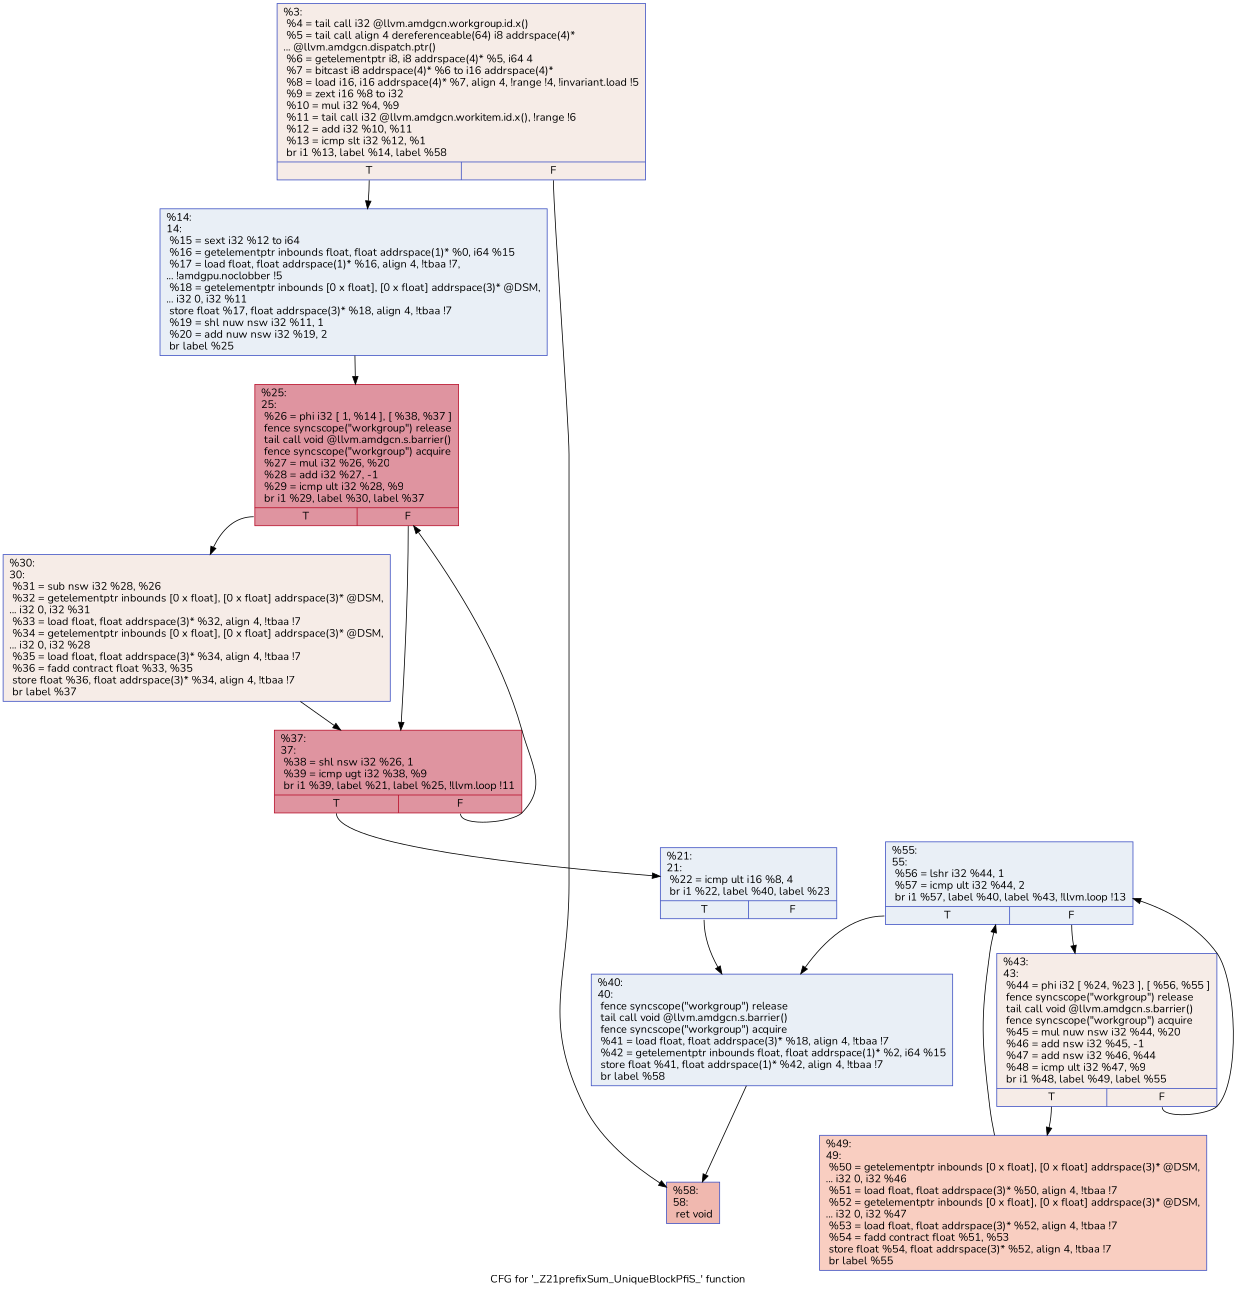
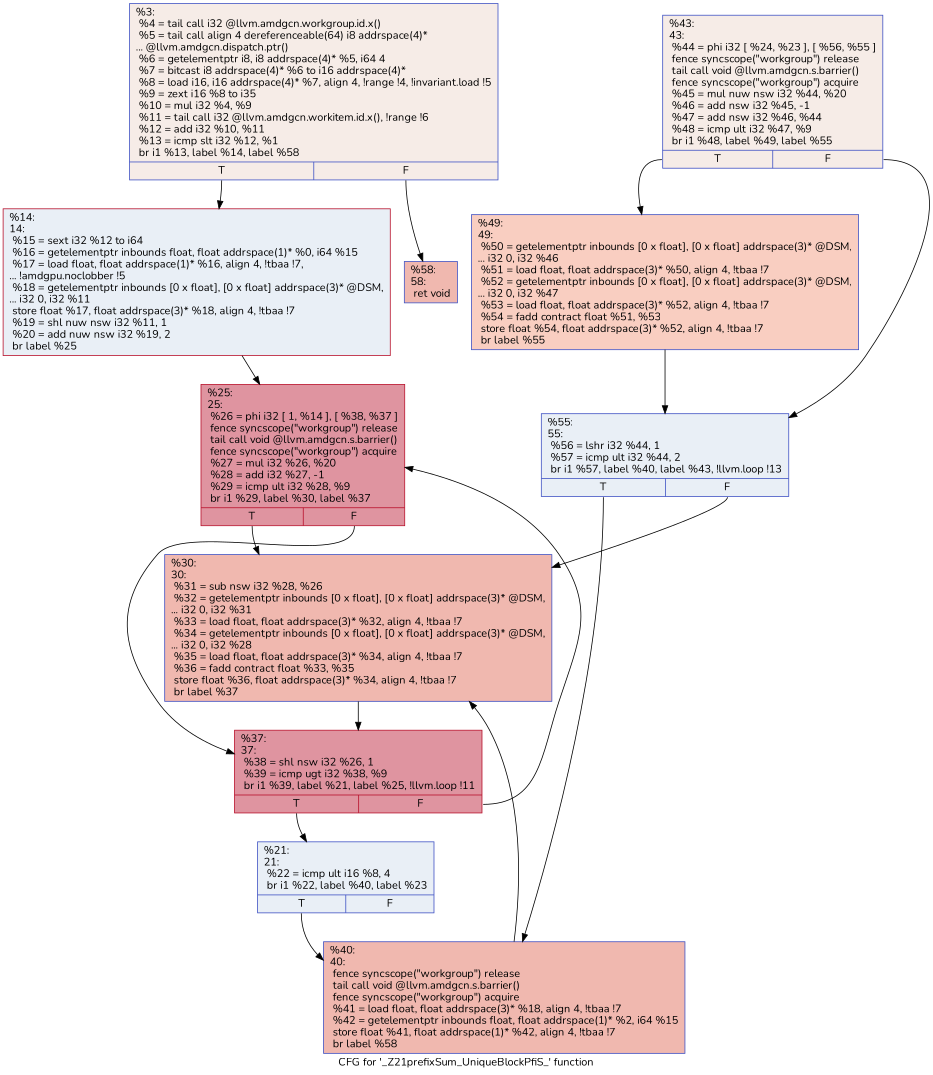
node "%3:": text "%9 = zext i16 %8 to i32" -> "%9 = zext i16 %8 to i35"
node "%14:": color #3d50c3ff -> #b70d28ff
node "%30:": fillcolor #ead5c970 -> #dc5d4a70
edge "%55:" -> "%43:": now "%55:" -> "%30:"
node "%40:": fillcolor #cedaeb70 -> #dc5d4a70
edge "%40:" -> "%58:": now "%40:" -> "%30:"
